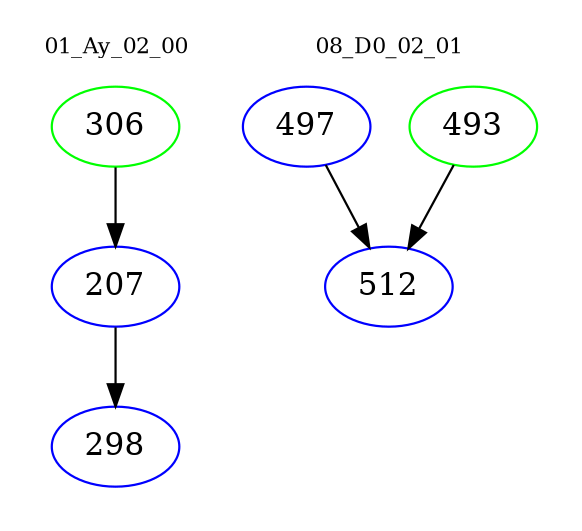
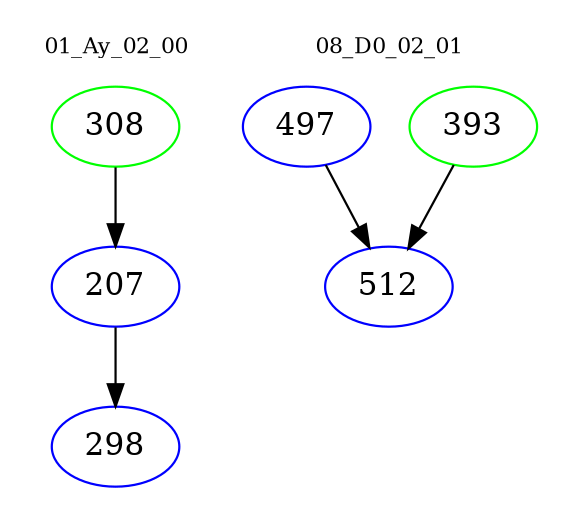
node "306": label "306" -> "308"
node "493": label "493" -> "393"
